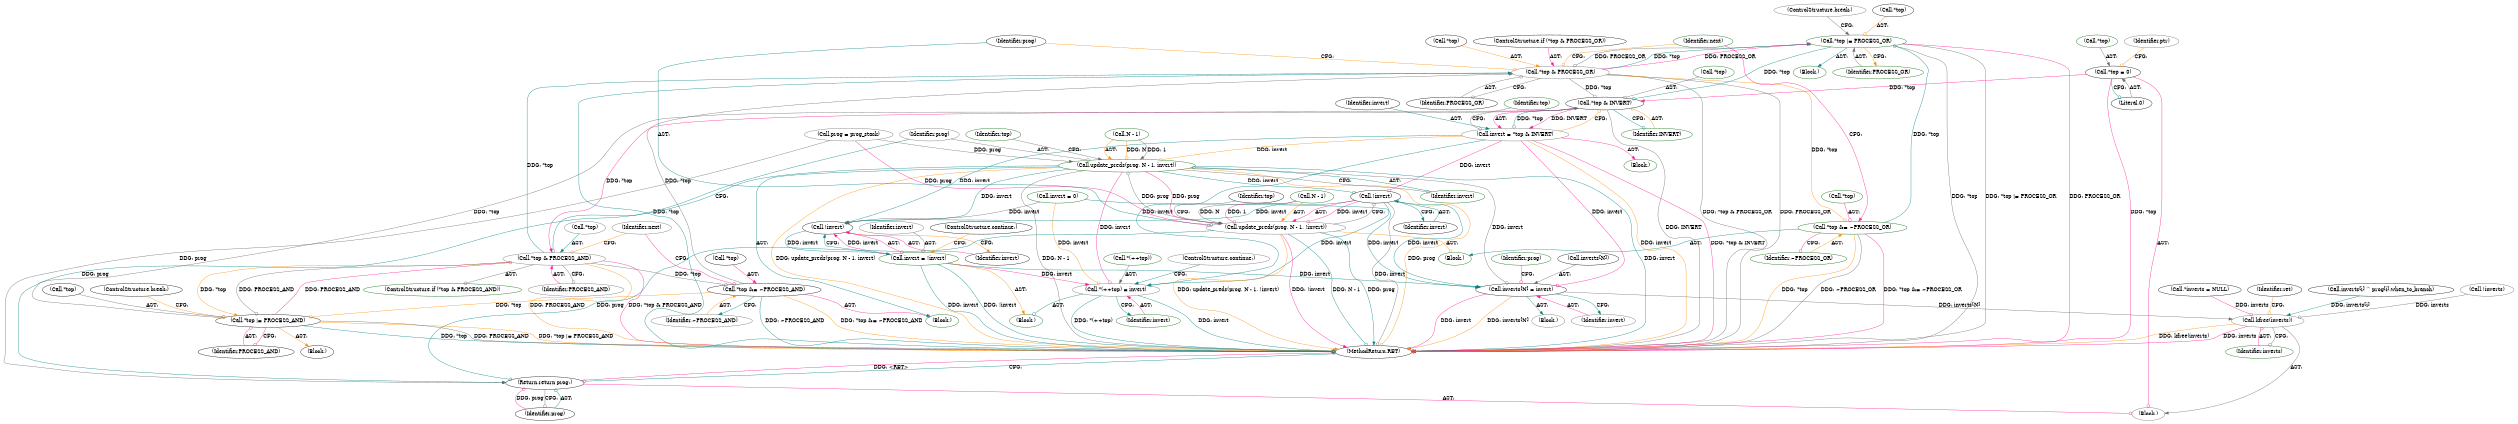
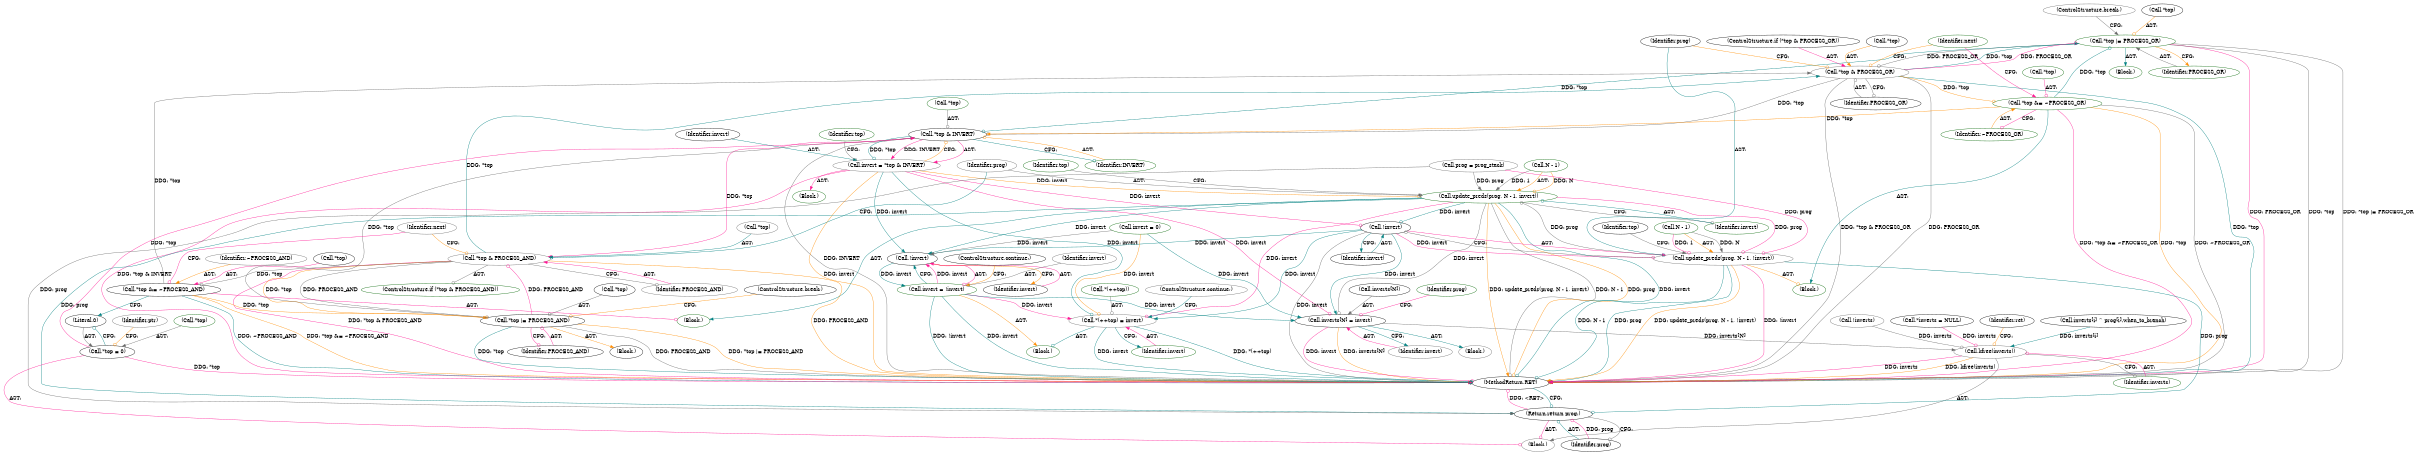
edge "(Call,*top &= ~PROCESS_OR)" -> "(Call,*top & INVERT)": added, label "DDG: *top"
edge "(Call,*(++top))" -> "(Call,*(++top) = invert)": arrowhead normal -> odot
edge "(Call,*top &= ~PROCESS_AND)" -> "(Identifier,~PROCESS_AND)": now "(Call,*top &= ~PROCESS_AND)" -> "(Literal,0)"
